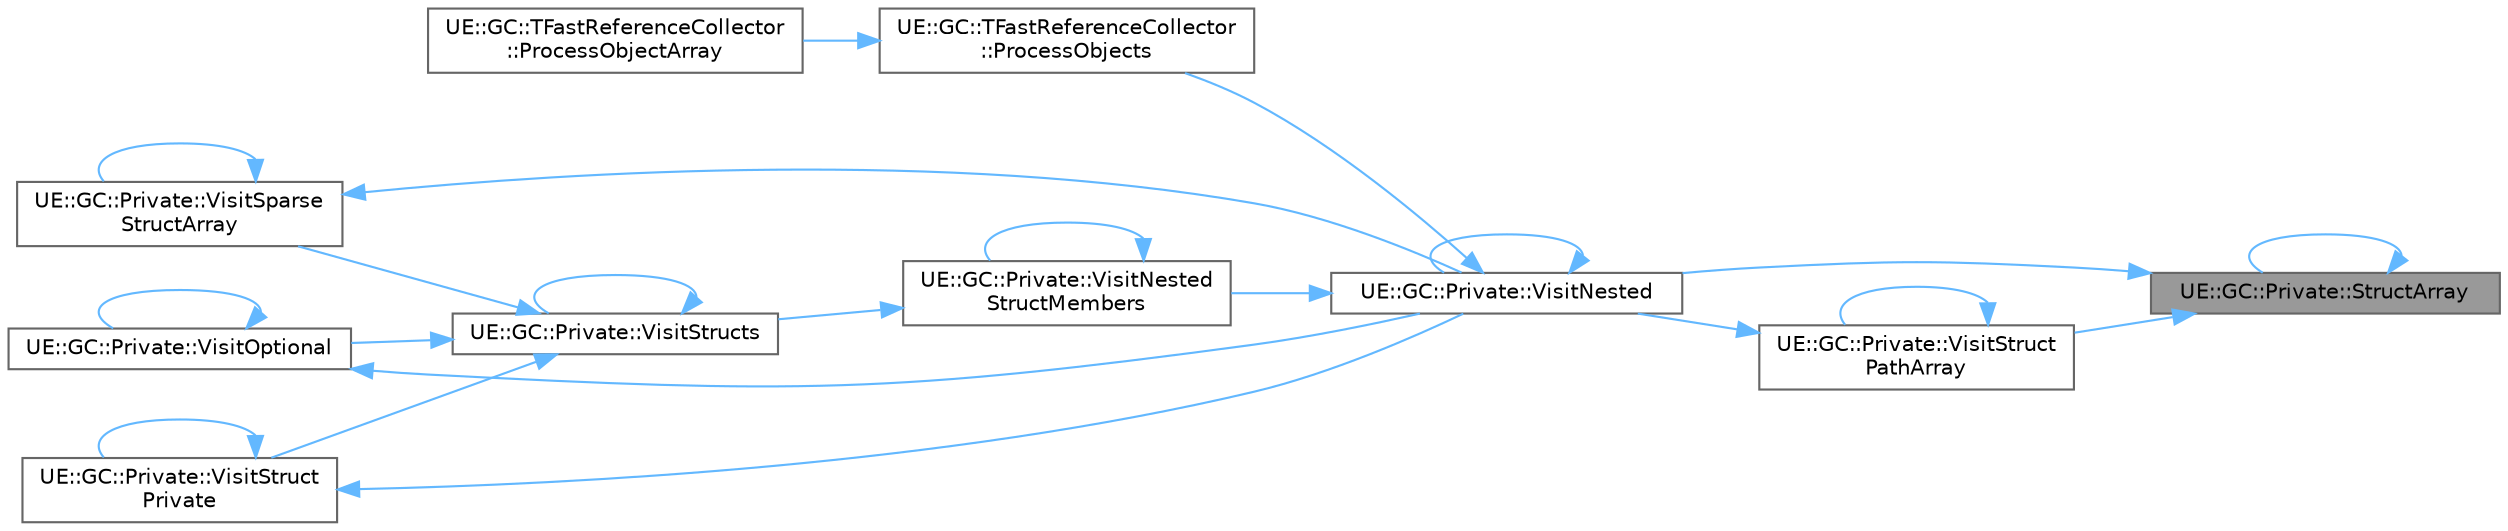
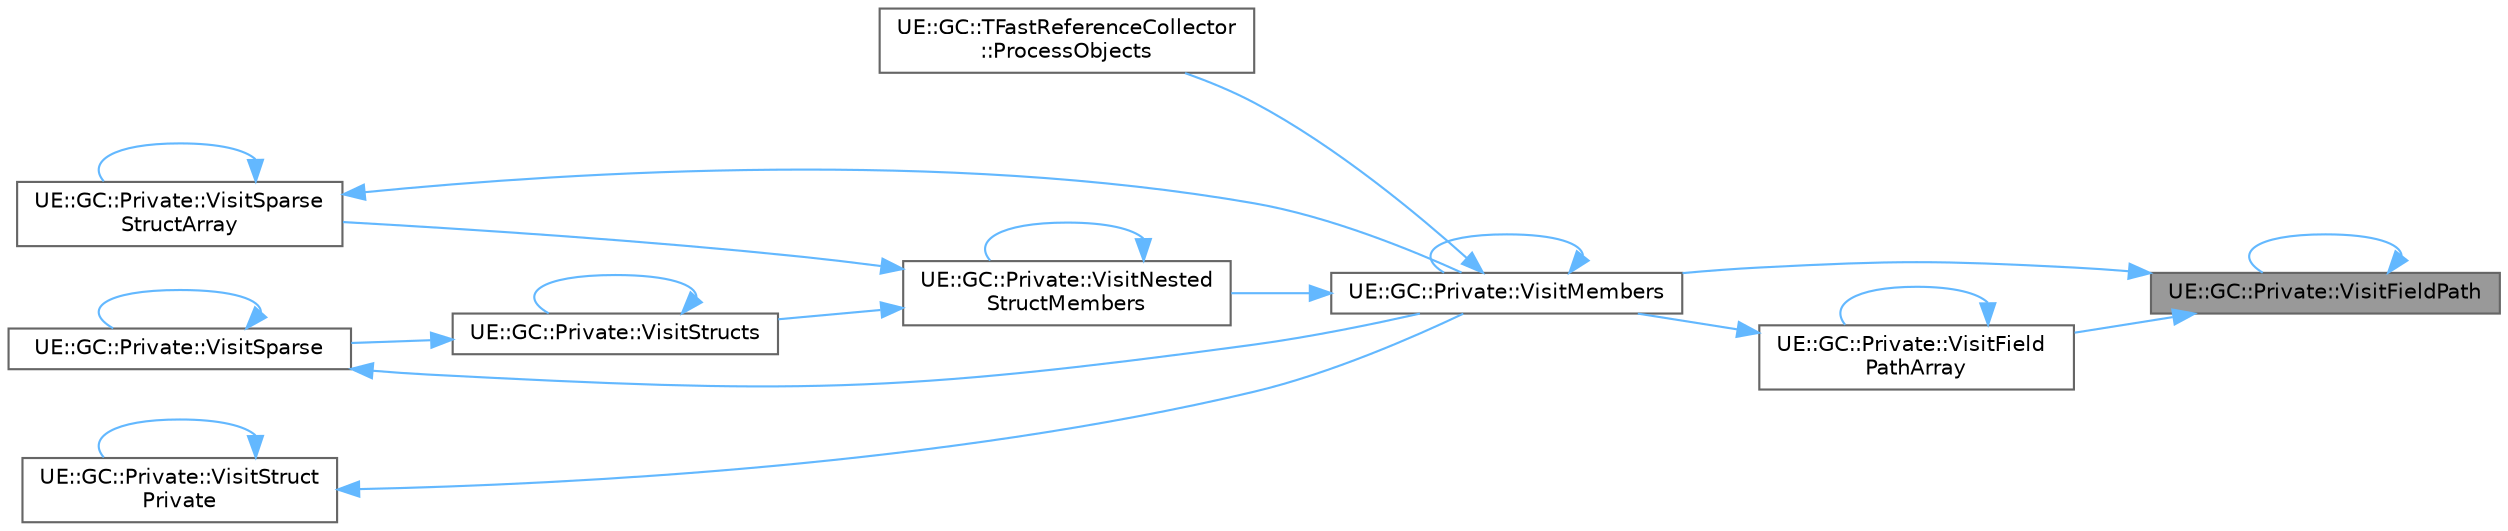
node "UE::GC::TFastReferenceCollector ::ProcessObjectArray": removed
edge "UE::GC::Private::VisitSparse StructArray" -> "UE::GC::Private::VisitStructs": now "UE::GC::Private::VisitSparse StructArray" -> "UE::GC::Private::VisitNested StructMembers"
node "UE::GC::Private::VisitNested": label "UE::GC::Private::VisitNested" -> "UE::GC::Private::VisitMembers"
node "UE::GC::Private::StructArray": label "UE::GC::Private::StructArray" -> "UE::GC::Private::VisitFieldPath"
node "UE::GC::Private::VisitOptional": label "UE::GC::Private::VisitOptional" -> "UE::GC::Private::VisitSparse"
node "UE::GC::Private::VisitStruct PathArray": label "UE::GC::Private::VisitStruct PathArray" -> "UE::GC::Private::VisitField PathArray"
edge "UE::GC::Private::VisitStruct Private" -> "UE::GC::Private::VisitStructs": removed
